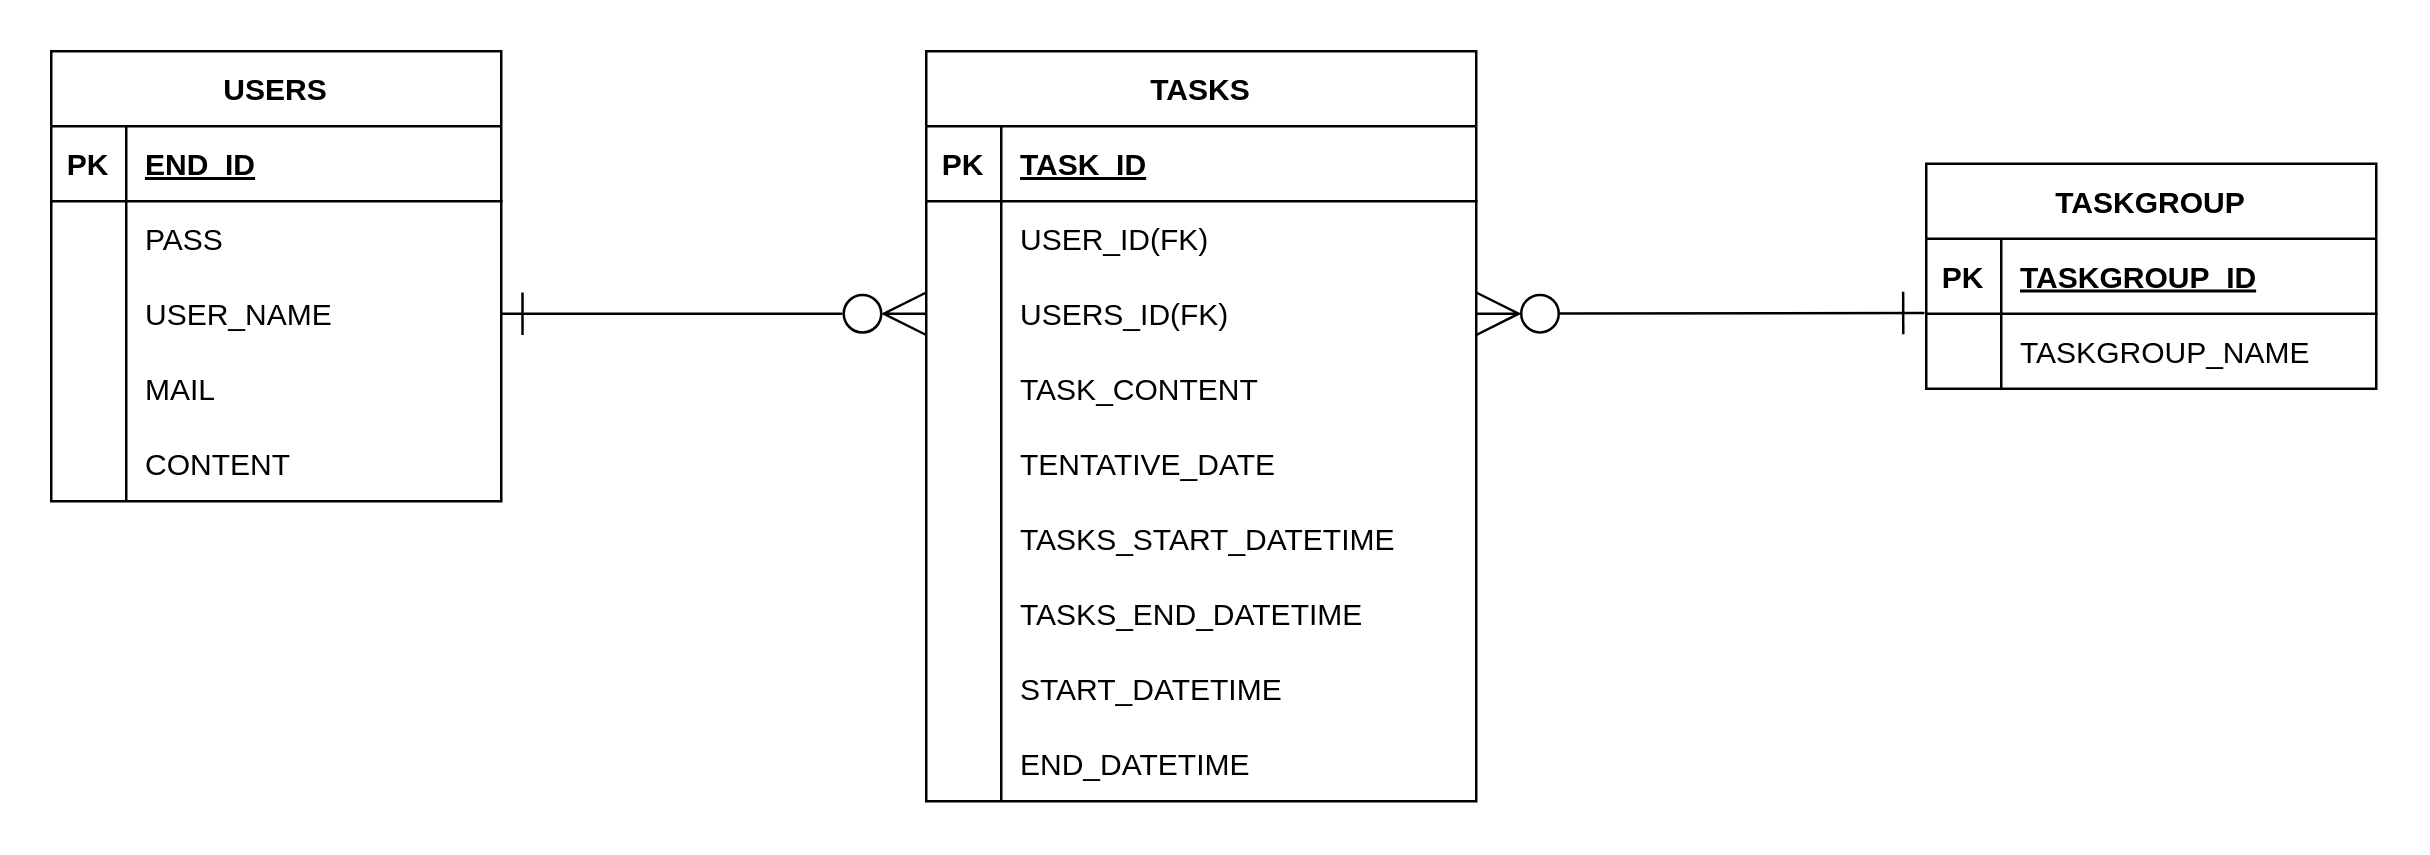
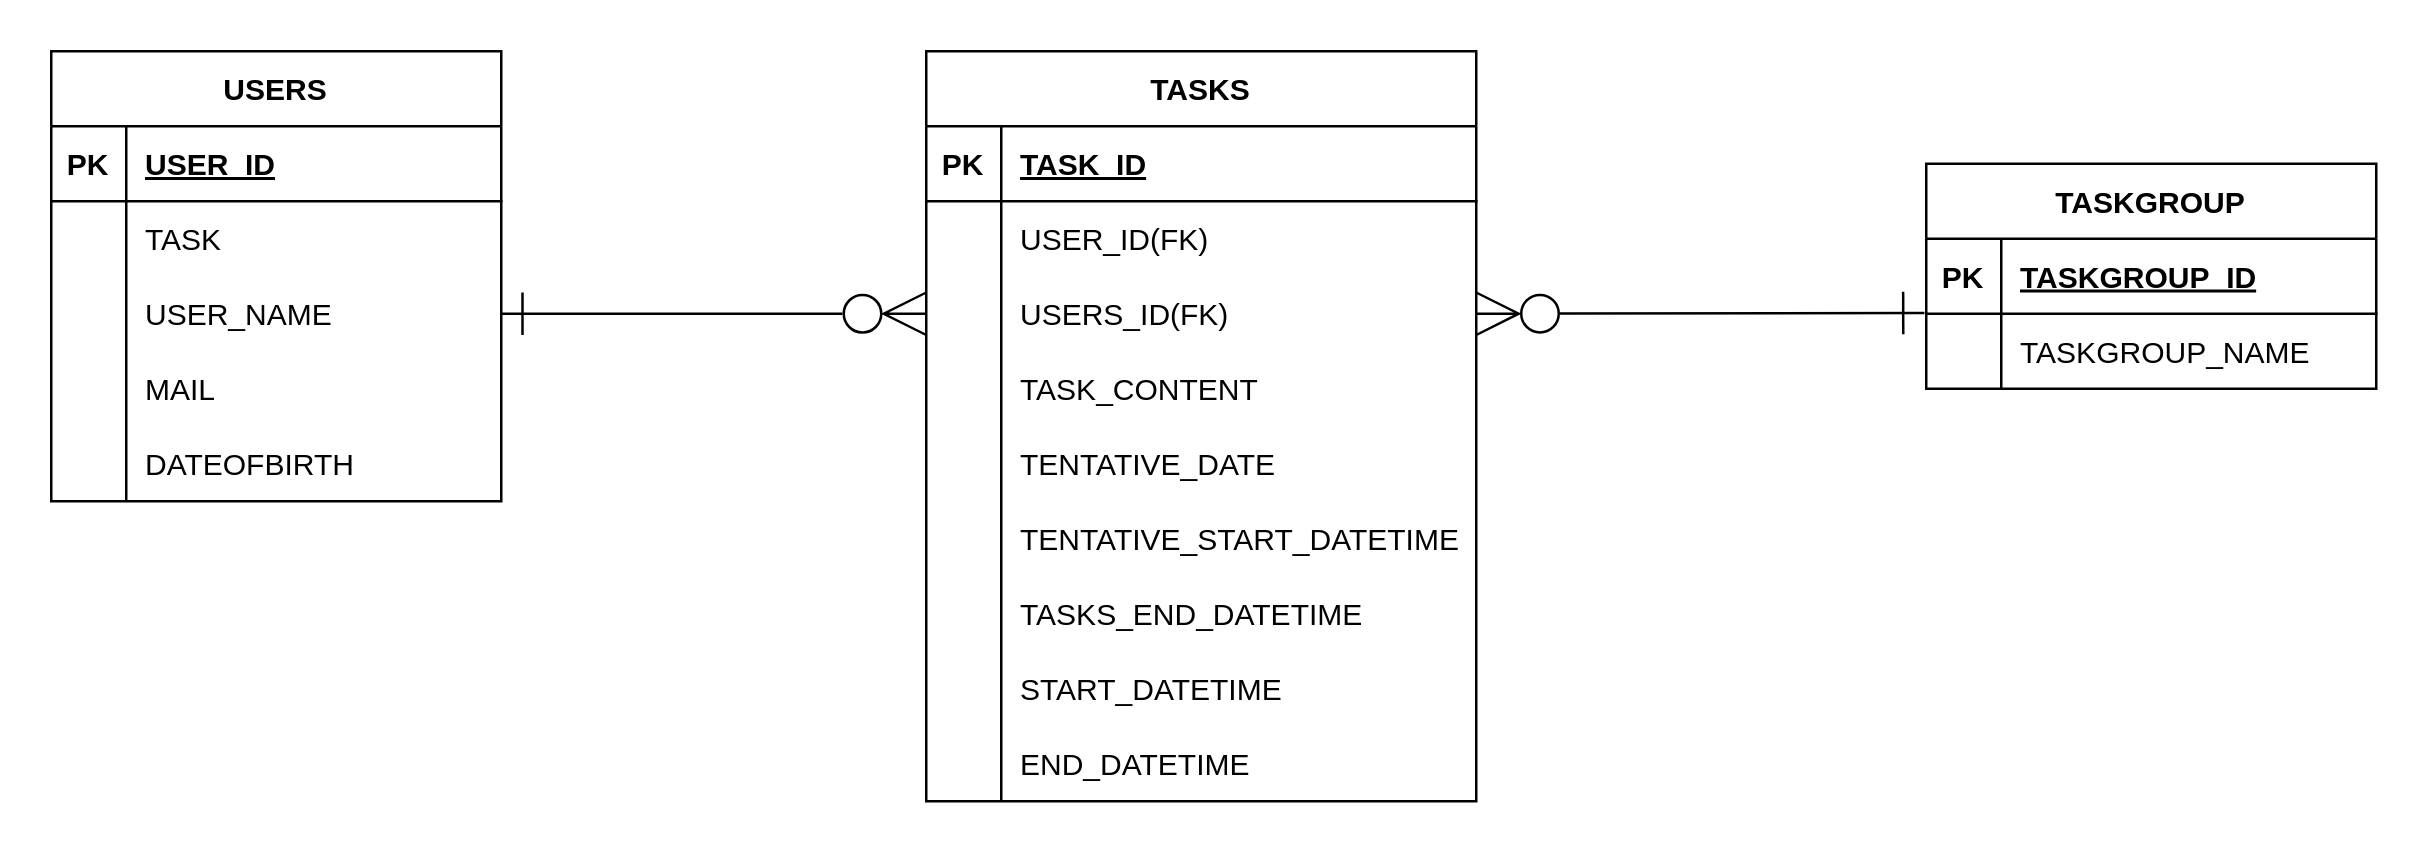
node "END_ID": label "END_ID" -> "USER_ID"
node "PASS": label "PASS" -> "TASK"
node "CONTENT": label "CONTENT" -> "DATEOFBIRTH"
node "TASKS_START_DATETIME": label "TASKS_START_DATETIME" -> "TENTATIVE_START_DATETIME"
